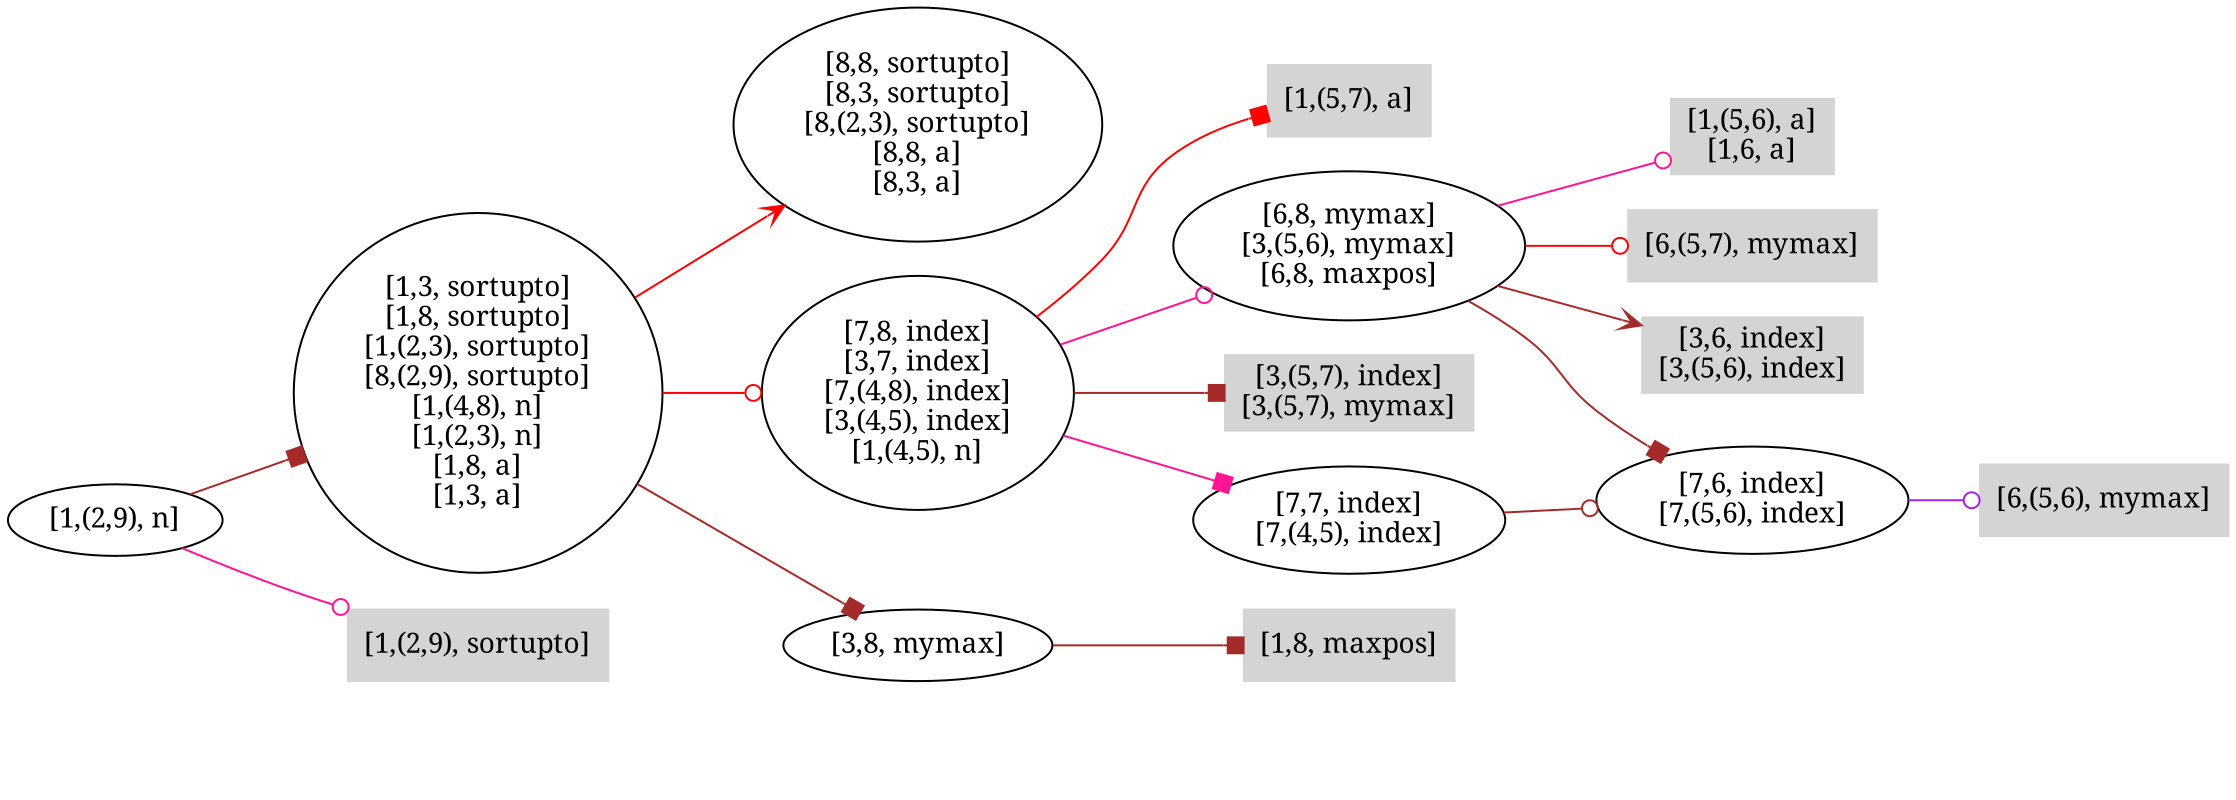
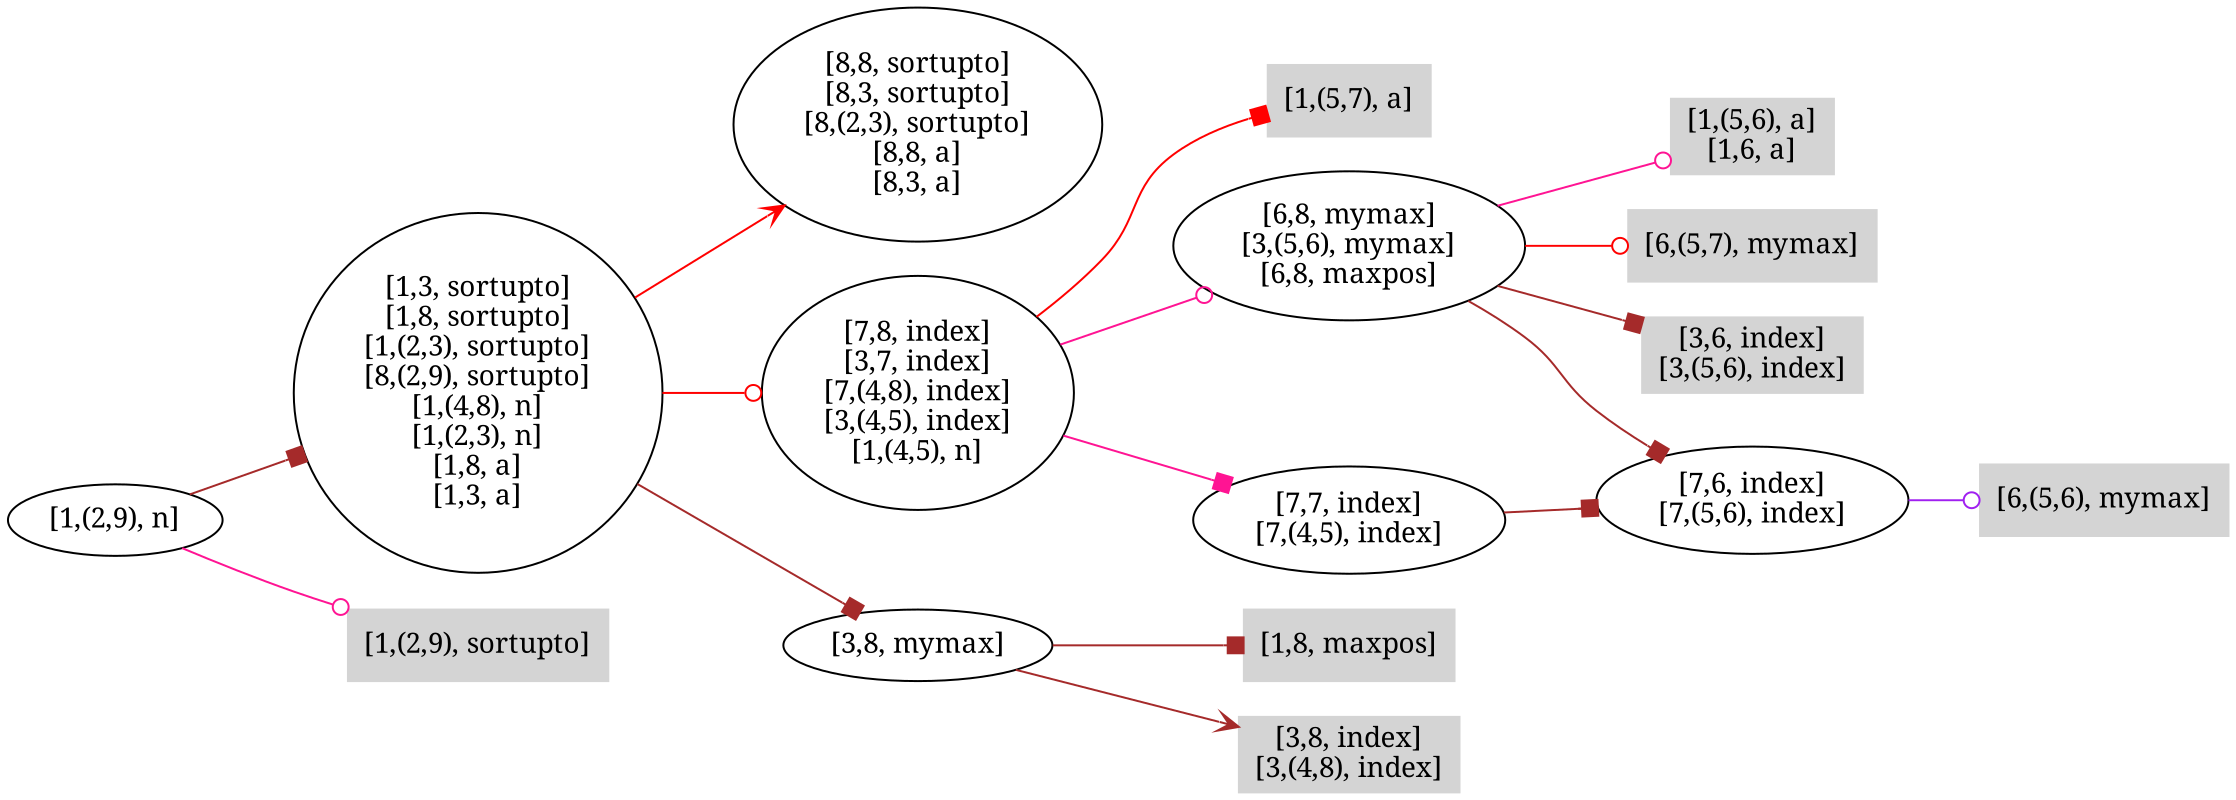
edge "[6,8, mymax] [3,(5,6), mymax] [6,8, maxpos]" -> "[3,6, index] [3,(5,6), index]": arrowhead vee -> box
node "[3,(5,7), index] [3,(5,7), mymax]": removed
edge "[7,7, index] [7,(4,5), index]" -> "[7,6, index] [7,(5,6), index]": arrowhead odot -> box
node "[3,8, index] [3,(4,8), index]": added
